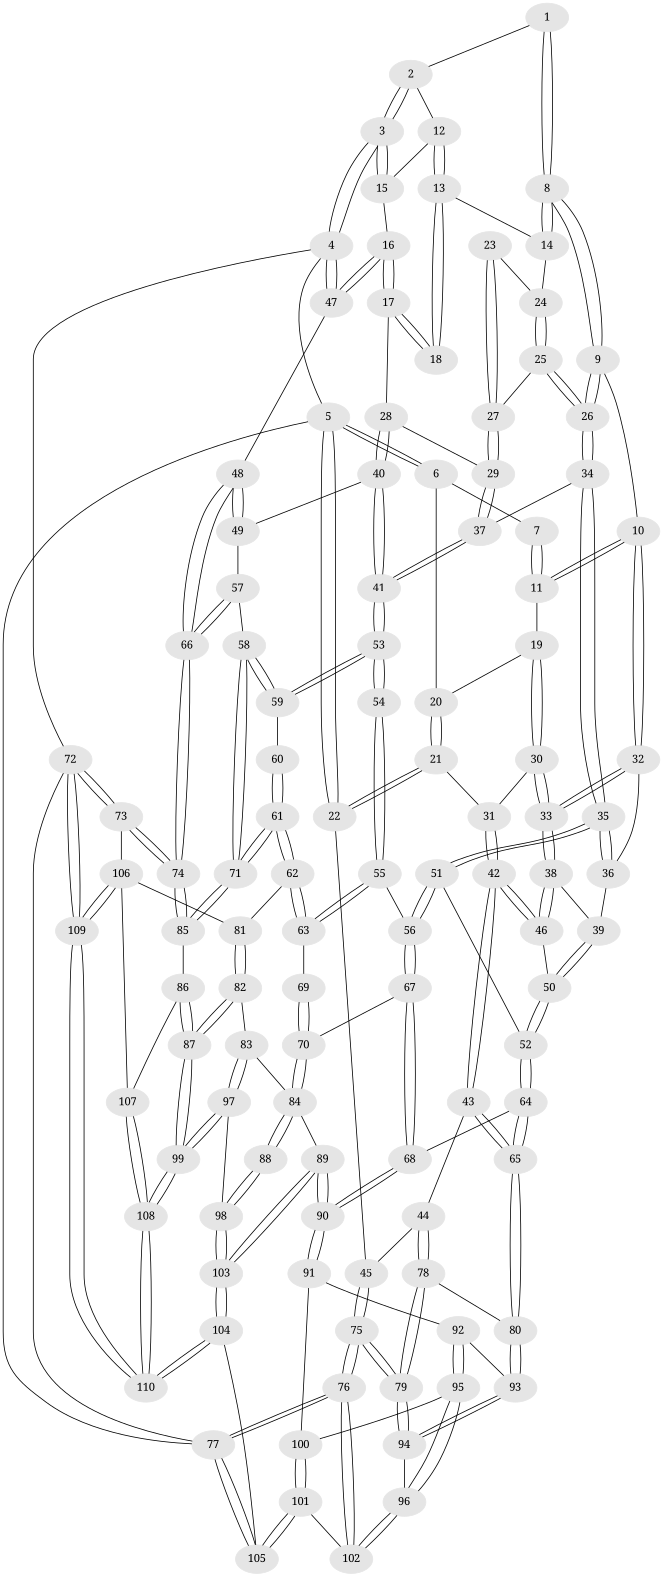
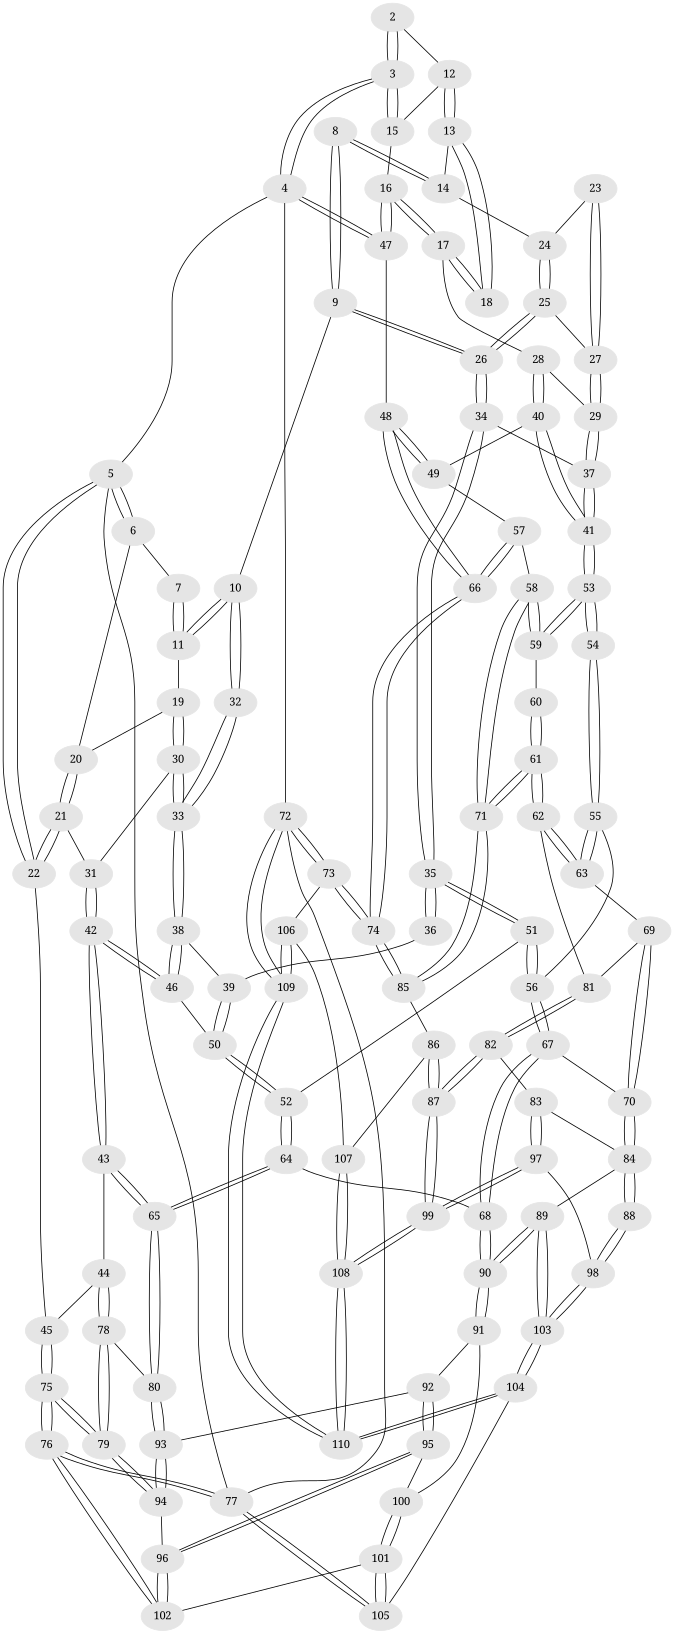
node "1": removed
edge "32" -- "36": removed
edge "106" -- "81": now "69" -- "81"
